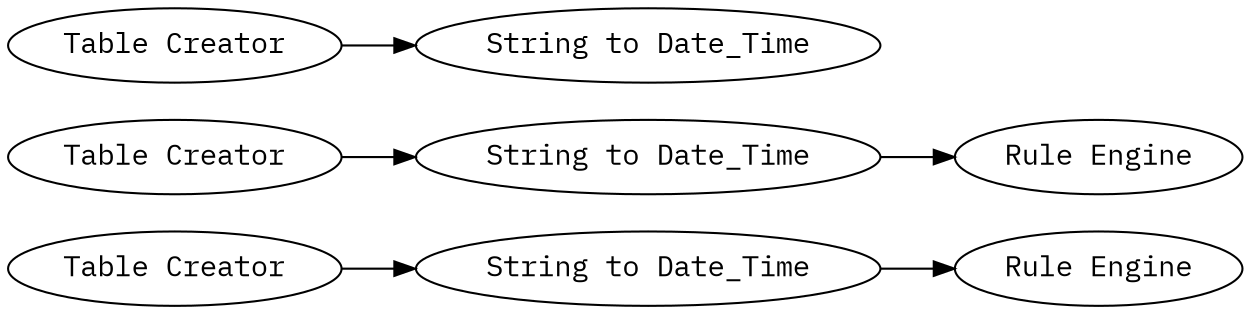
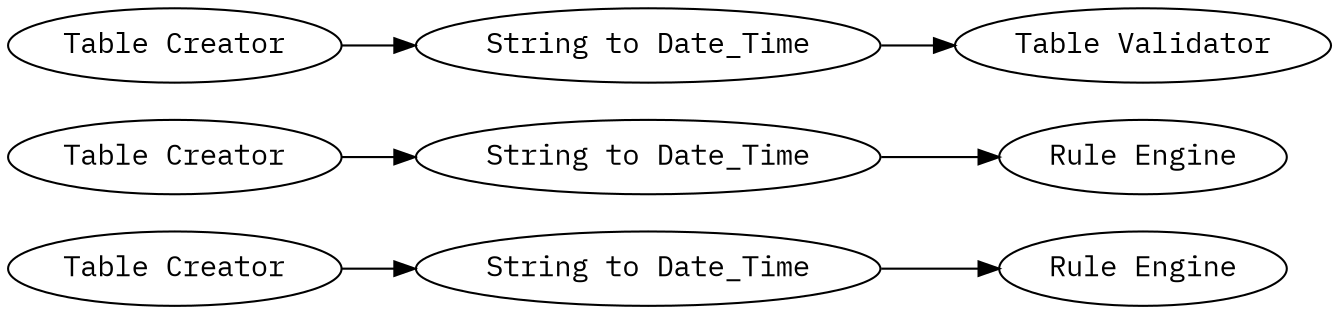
node "Table Validator": added
